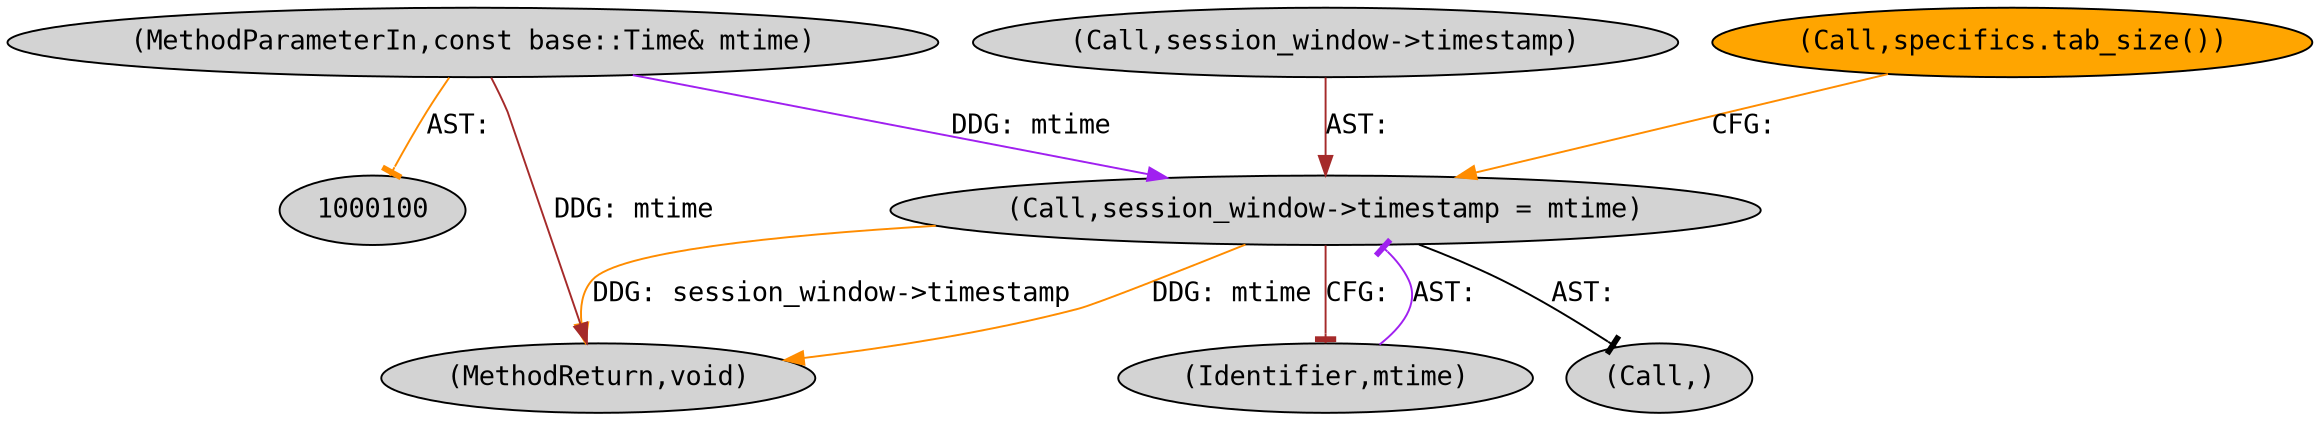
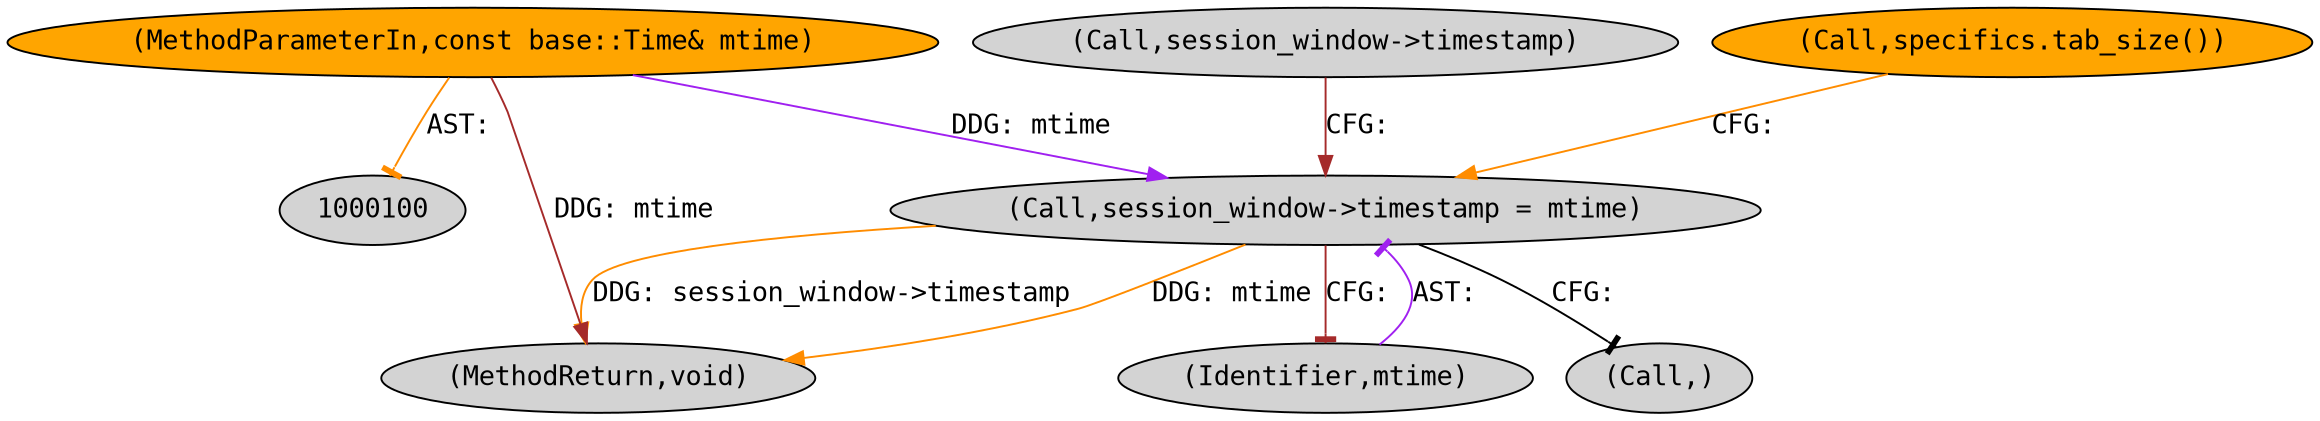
node "(MethodParameterIn,const base::Time& mtime)": fillcolor lightgrey -> orange
edge "(Call,session_window->timestamp)" -> "(Call,session_window->timestamp = mtime)": label "AST: " -> "CFG: "
edge "(Call,session_window->timestamp = mtime)" -> "(Call,)": label "AST: " -> "CFG: "
